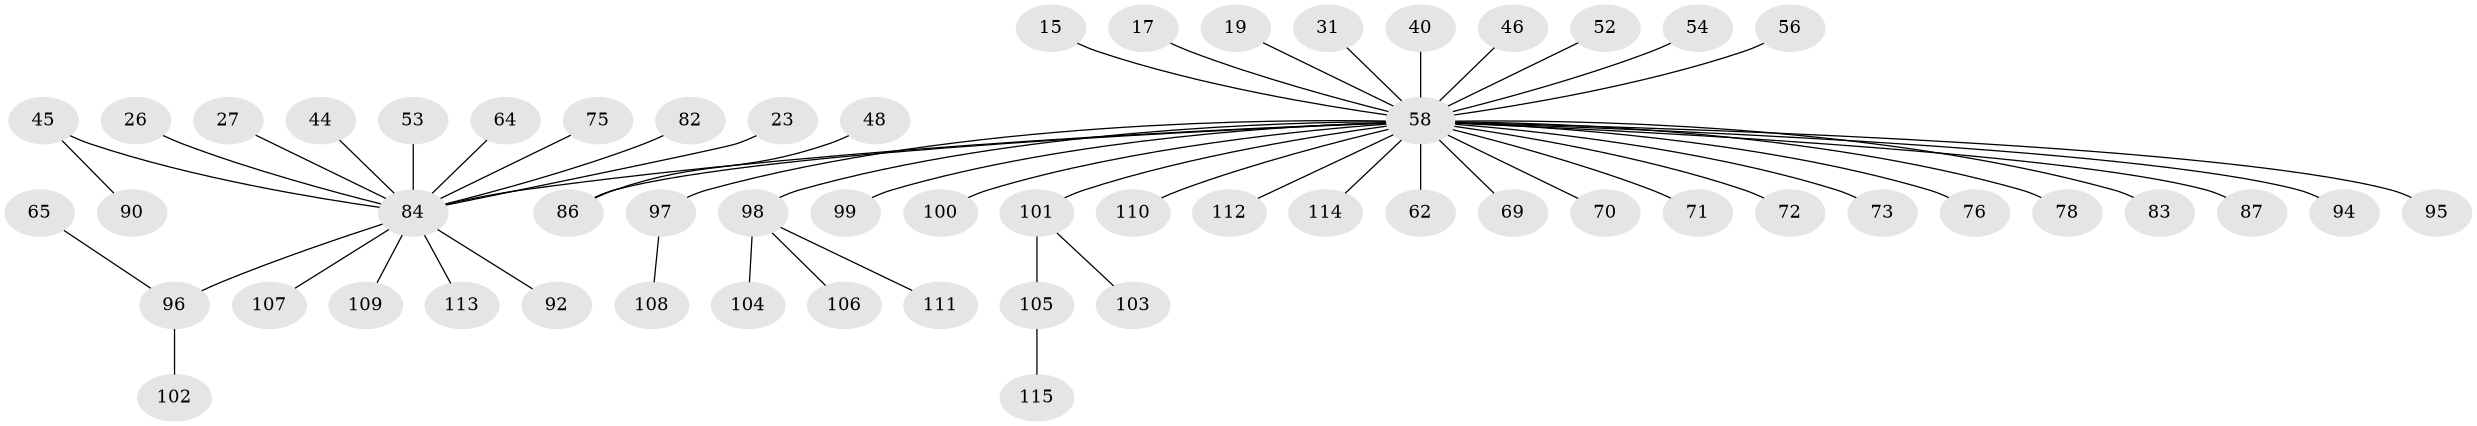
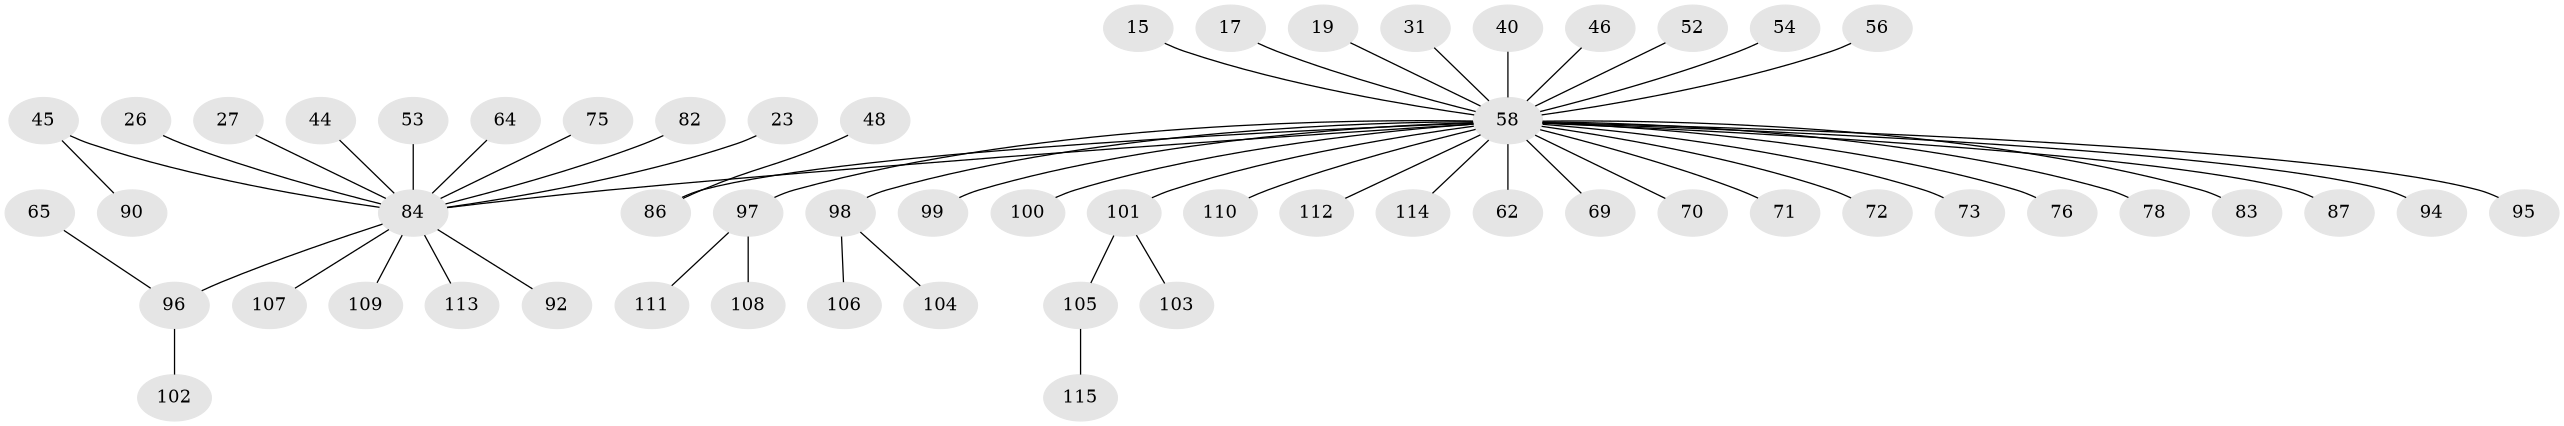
edge "98" -- "111": now "97" -- "111"
